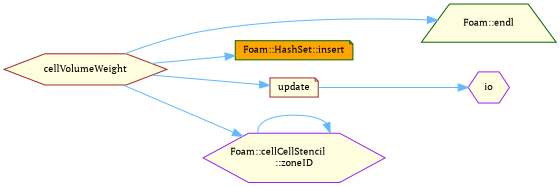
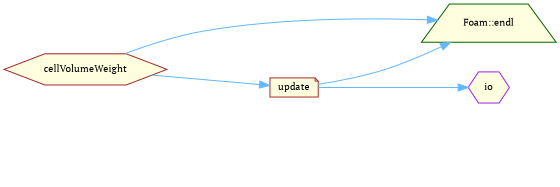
node "Foam::HashSet::insert": removed
edge "update" -> "Foam::endl": added
node "Foam::cellCellStencil ::zoneID": removed
